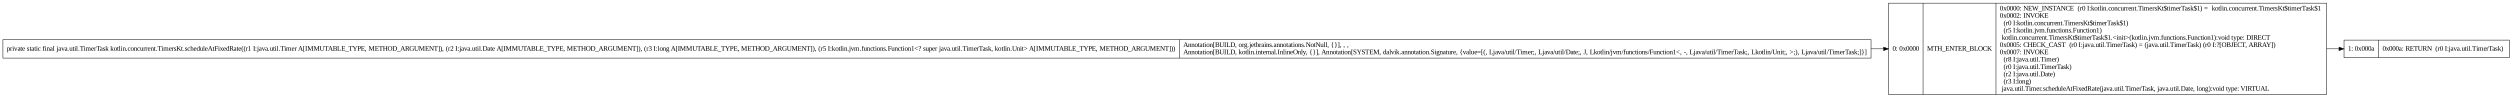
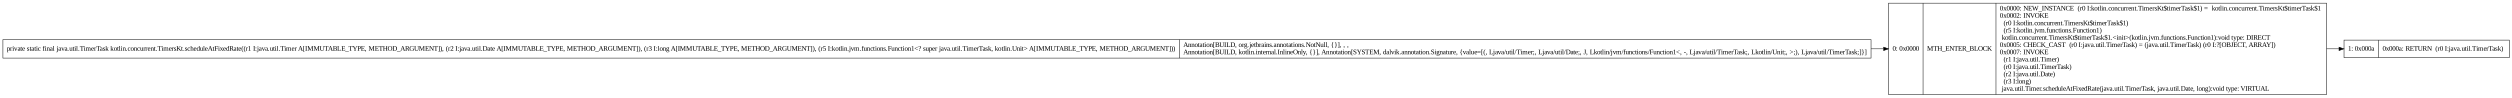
node "0: 0x0000": text "(r8 I:java.util.Timer)" -> "(r1 I:java.util.Timer)"
